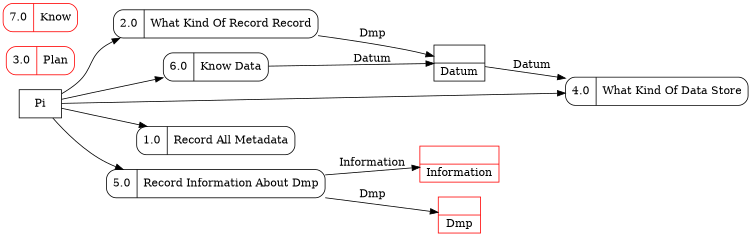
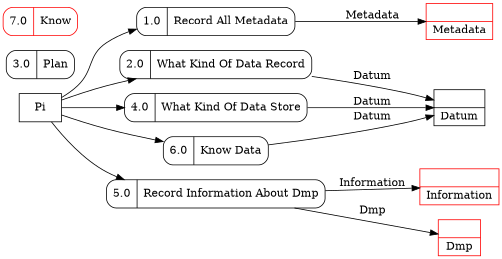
node "Metadata": added
node "2.0": text "What Kind Of Record Record" -> "What Kind Of Data Record"
edge "2.0" -> "Datum": label "Dmp" -> "Datum"
node "3.0": color red -> black
edge "Datum" -> "4.0": reversed
